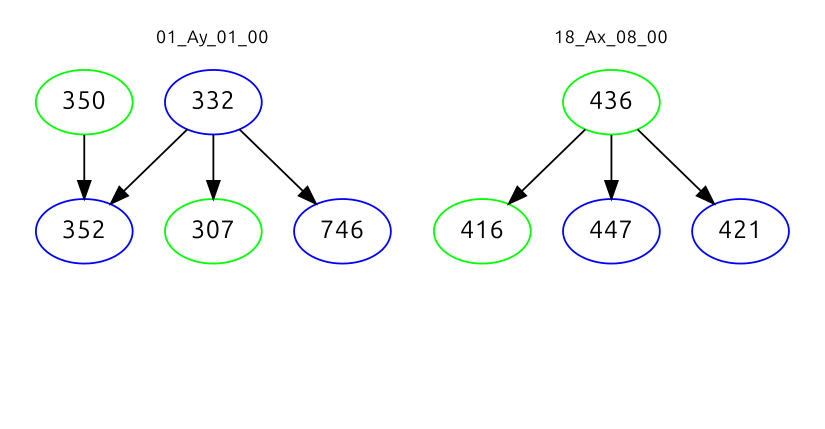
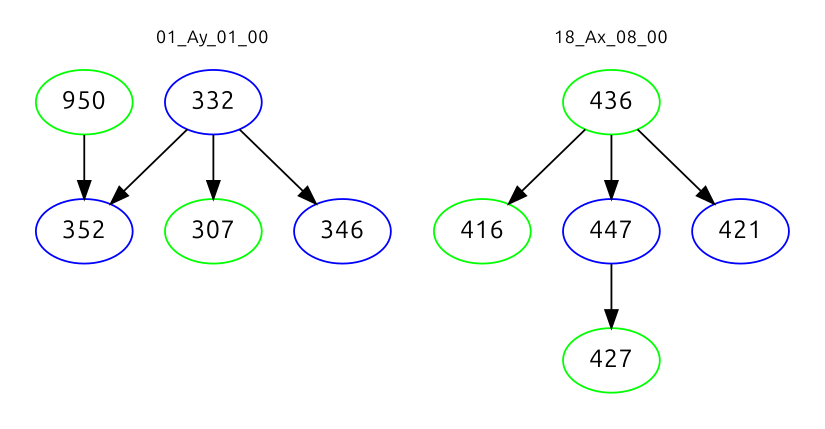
node "350": label "350" -> "950"
node "746": label "746" -> "346"
node "427": added
